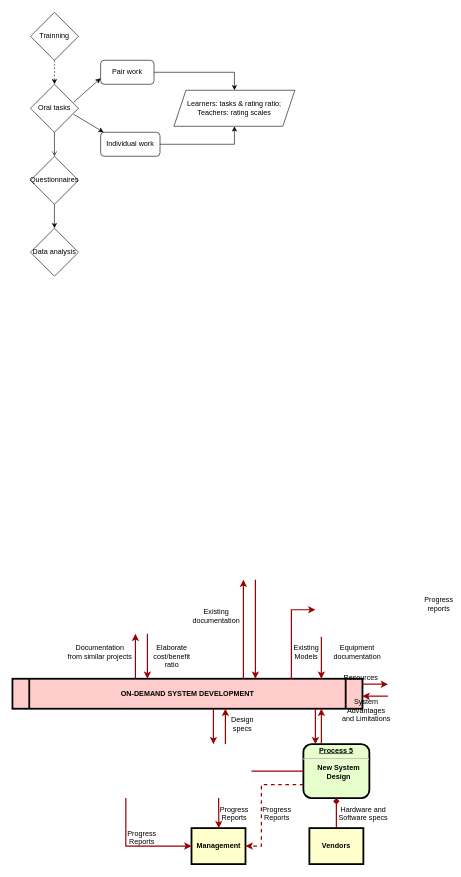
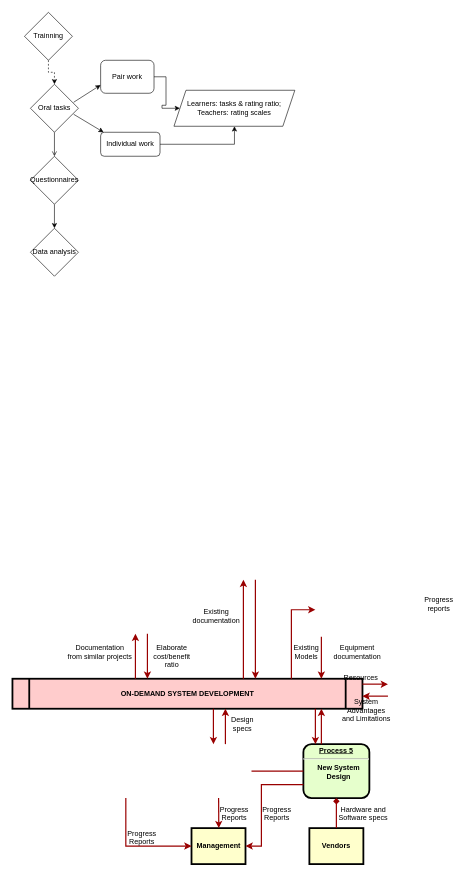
node "Trainning": moved (54, 36) -> (48, 36)
node "Pair work": size 53x24 -> 53x33
edge "Process 5 New System Design" -> "Management": style dashed -> solid
